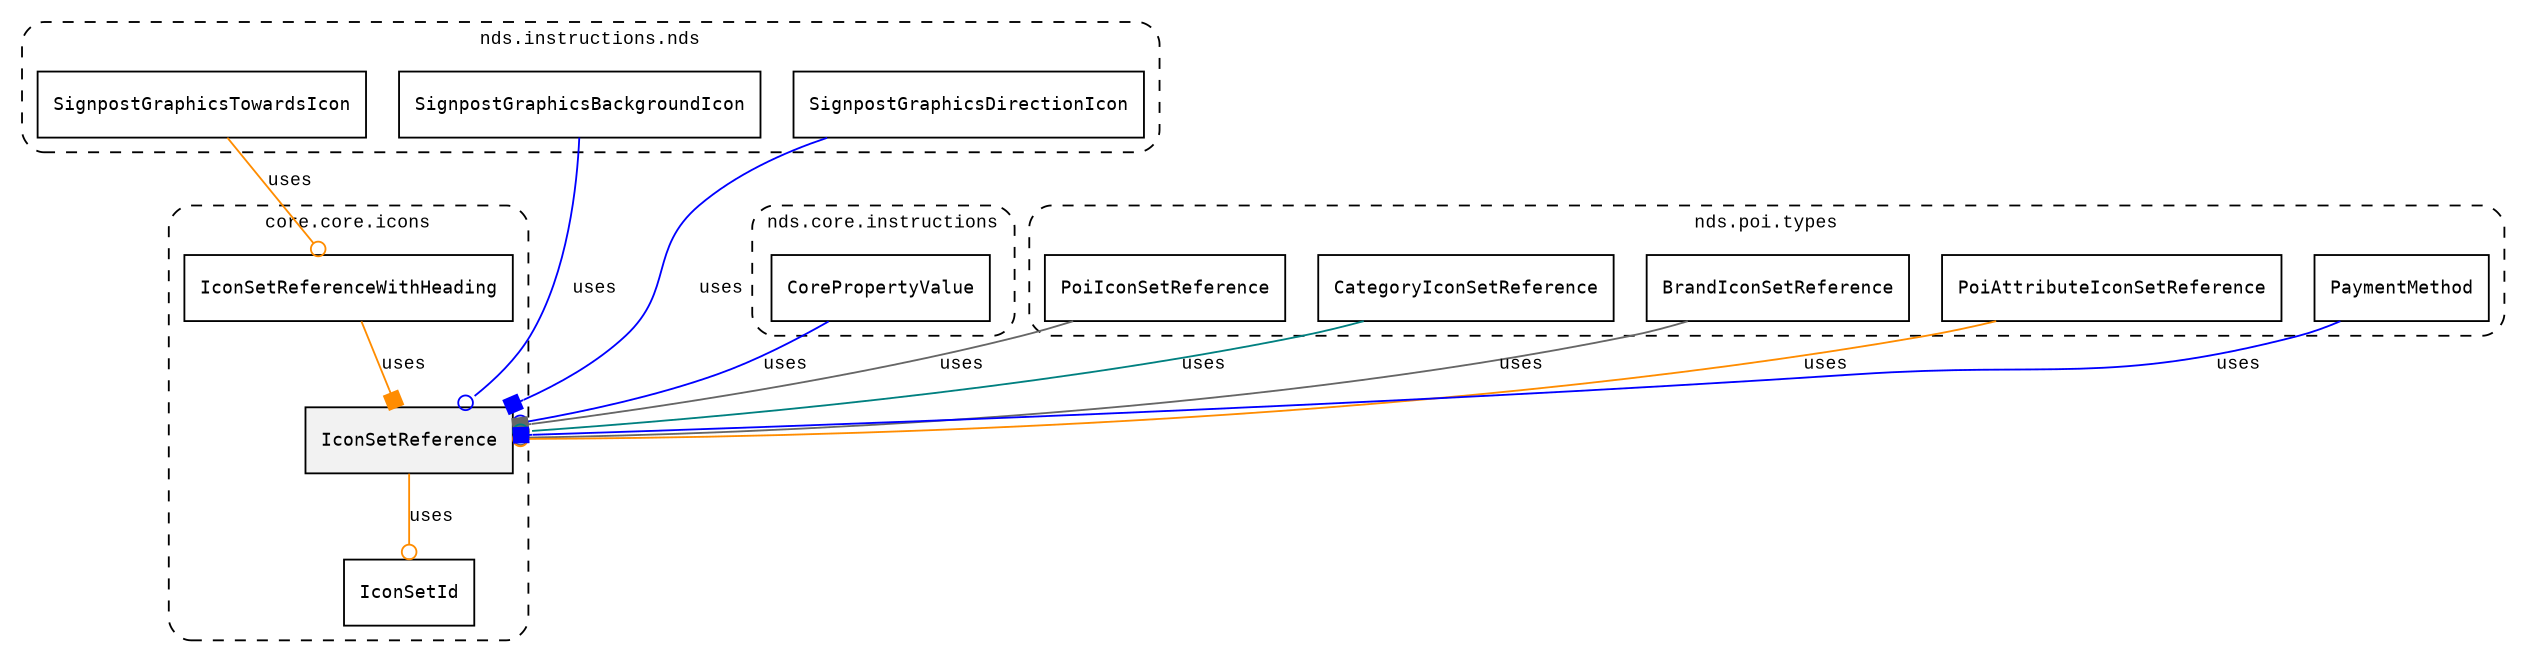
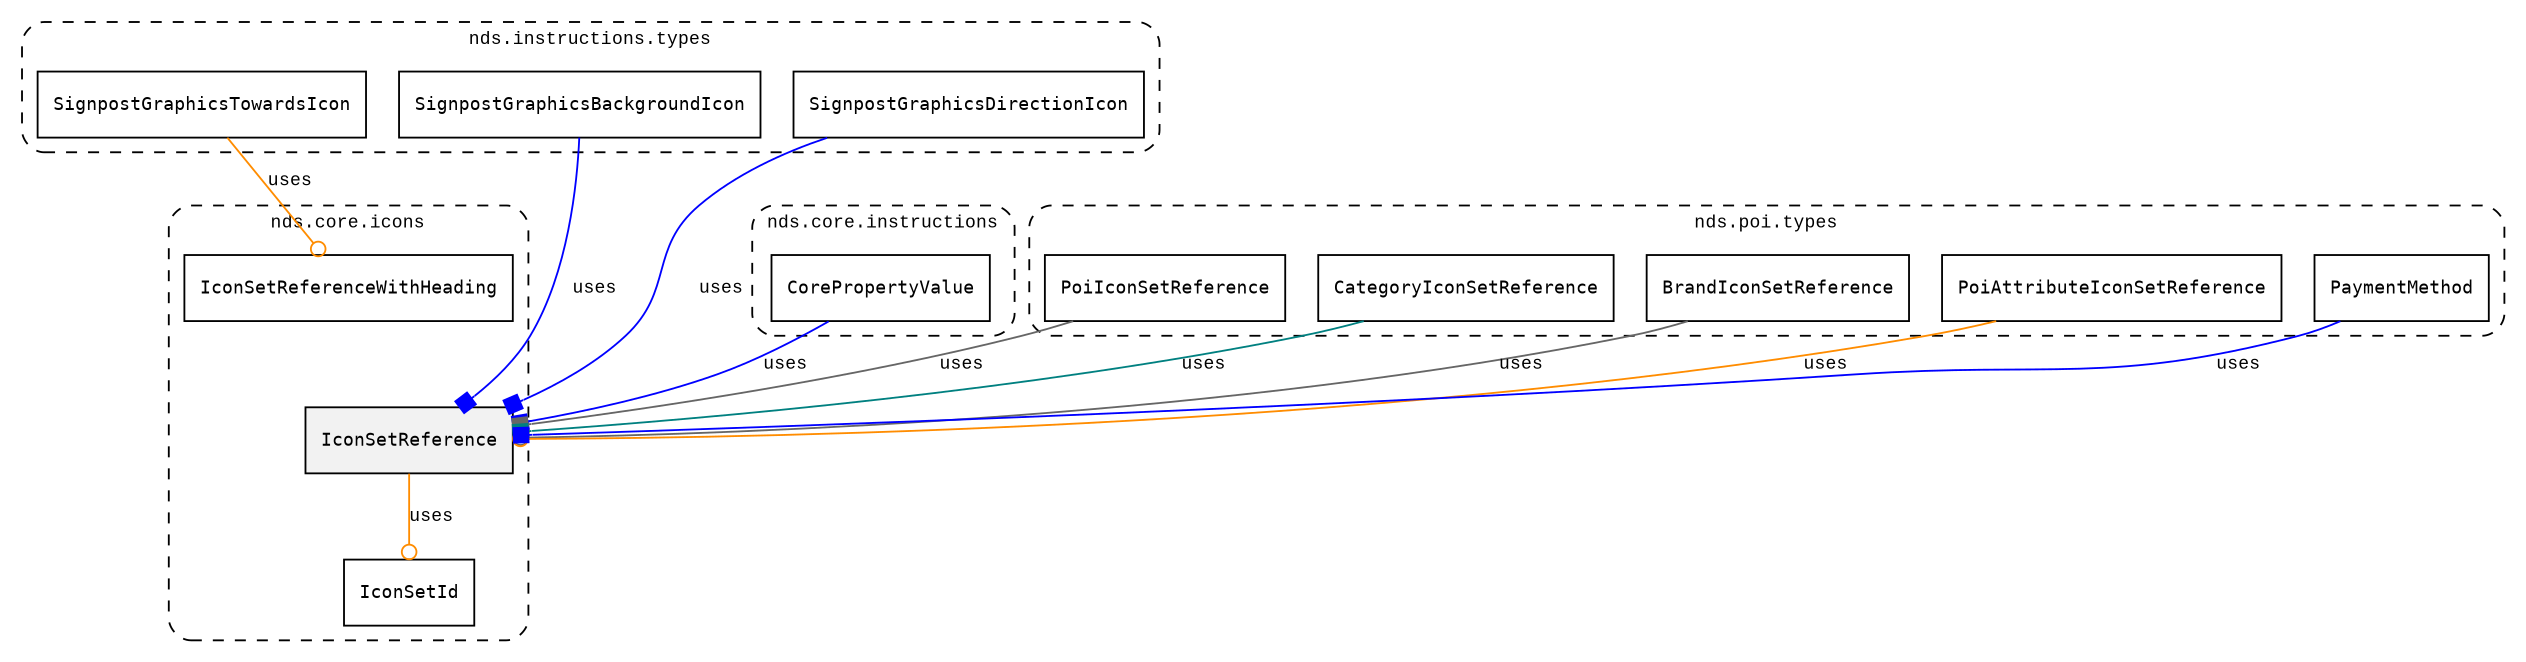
cluster "nds.instructions.nds": label "nds.instructions.nds" -> "nds.instructions.types"
cluster "core.core.icons": label "core.core.icons" -> "nds.core.icons"
edge "SignpostGraphicsBackgroundIcon" -> "IconSetReference": arrowhead odot -> box
edge "IconSetReferenceWithHeading" -> "IconSetReference": removed, label "uses"
edge "CorePropertyValue" -> "IconSetReference": arrowhead odot -> box
edge "CategoryIconSetReference" -> "IconSetReference": arrowhead odot -> box
